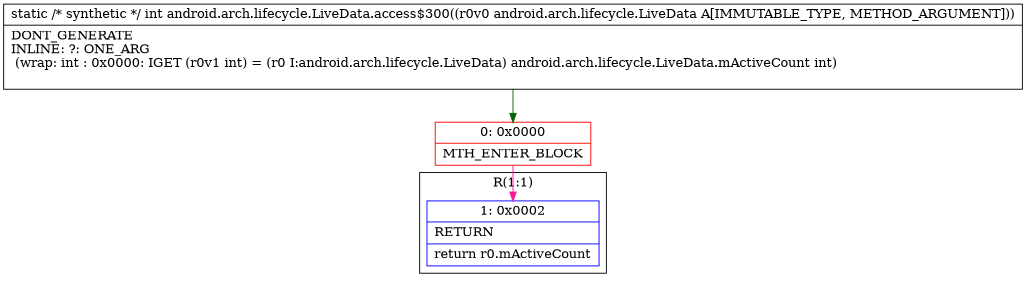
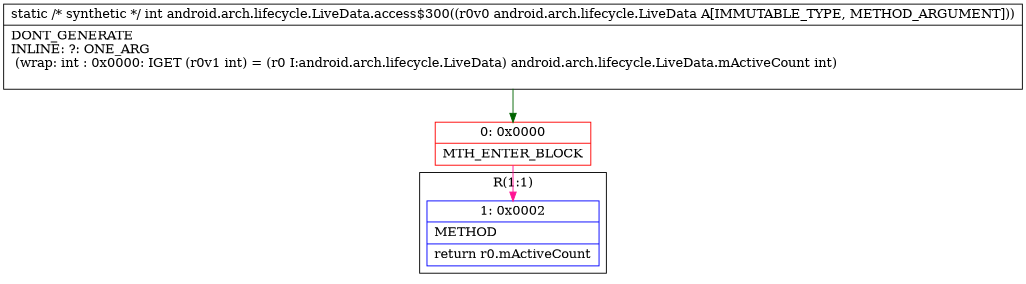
node "1: 0x0002": text "RETURN" -> "METHOD"
